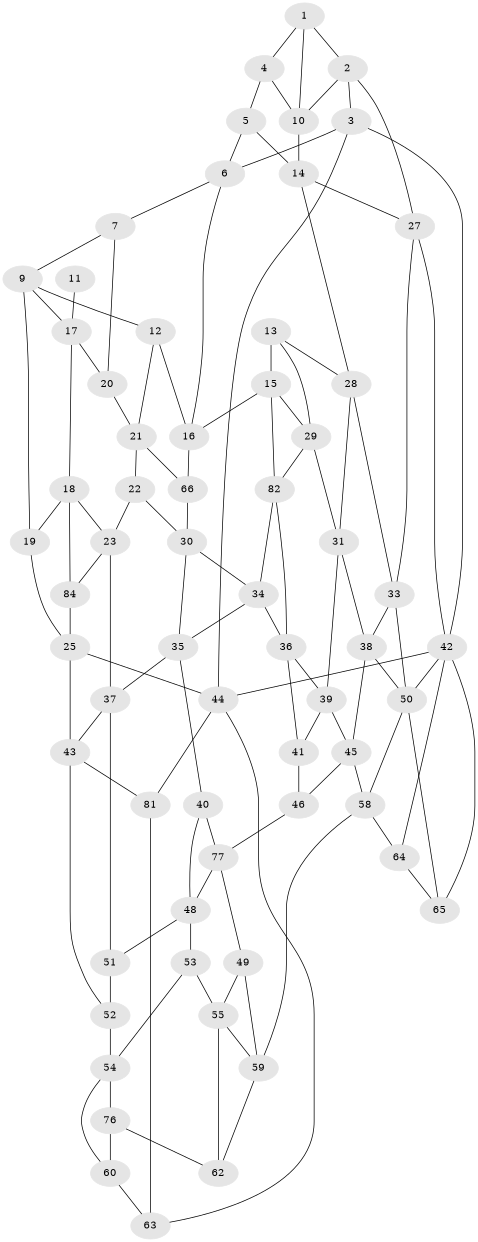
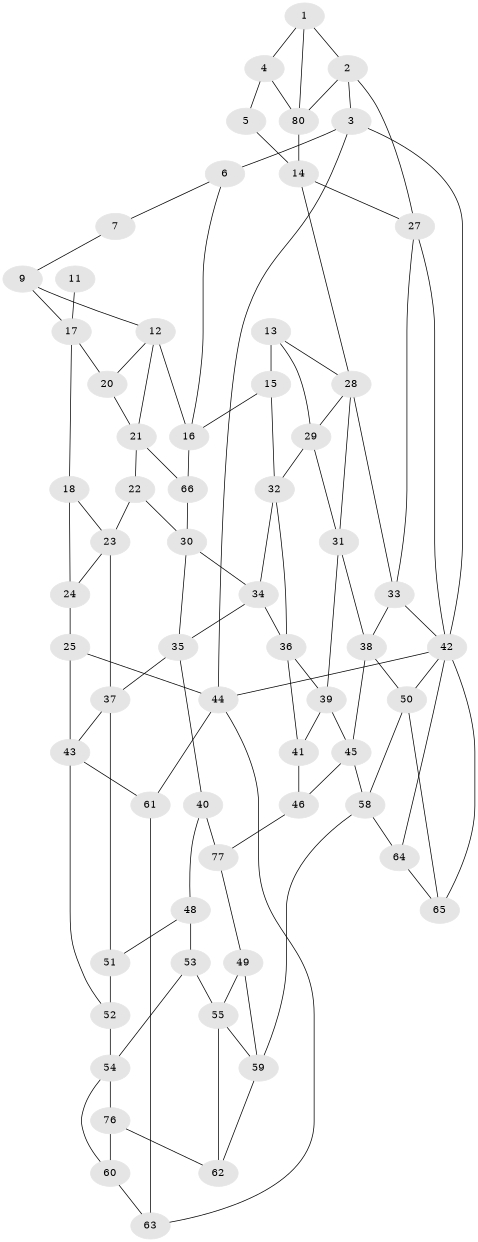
node "10": label "10" -> "80"
edge "5" -- "6": removed
edge "7" -- "20": now "12" -- "20"
edge "15" -- "29": now "28" -- "29"
node "82": label "82" -> "32"
node "19": removed
node "84": label "84" -> "24"
edge "33" -- "50": now "33" -- "42"
node "81": label "81" -> "61"
edge "77" -- "48": removed
